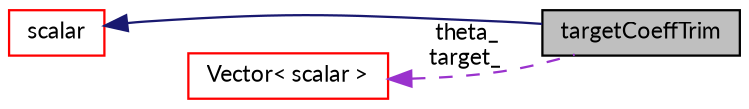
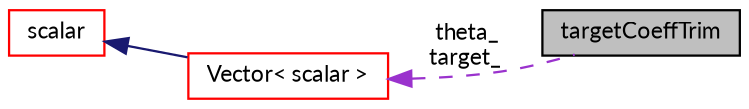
edge "targetCoeffTrim" -> "scalar": now "Vector< scalar >" -> "scalar"
